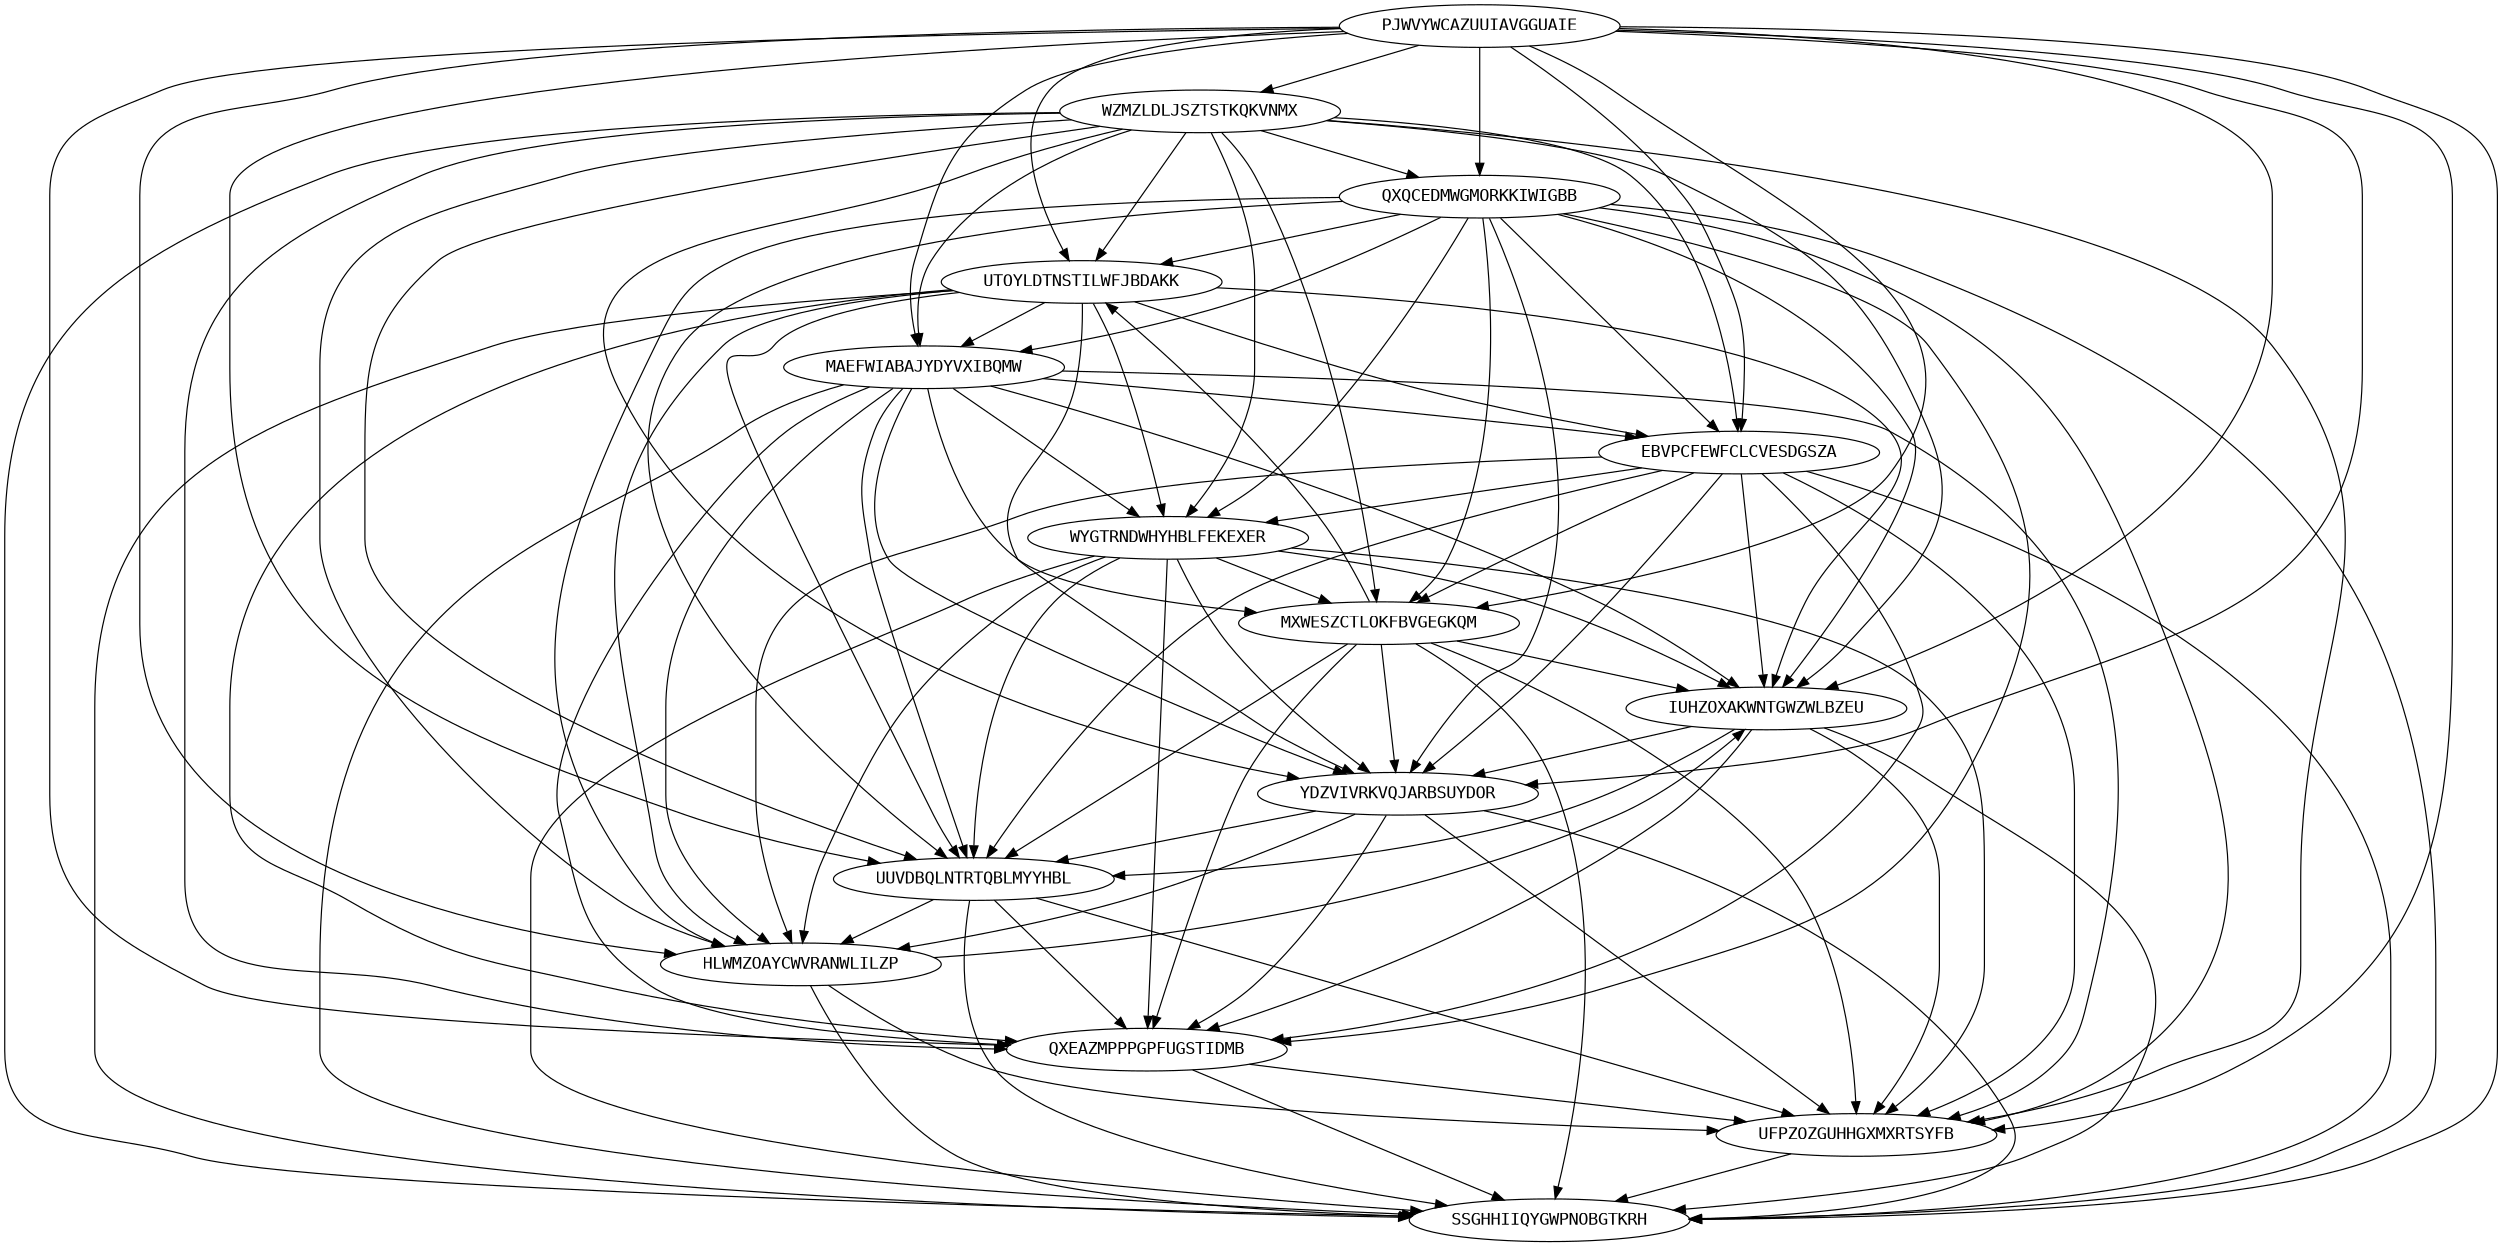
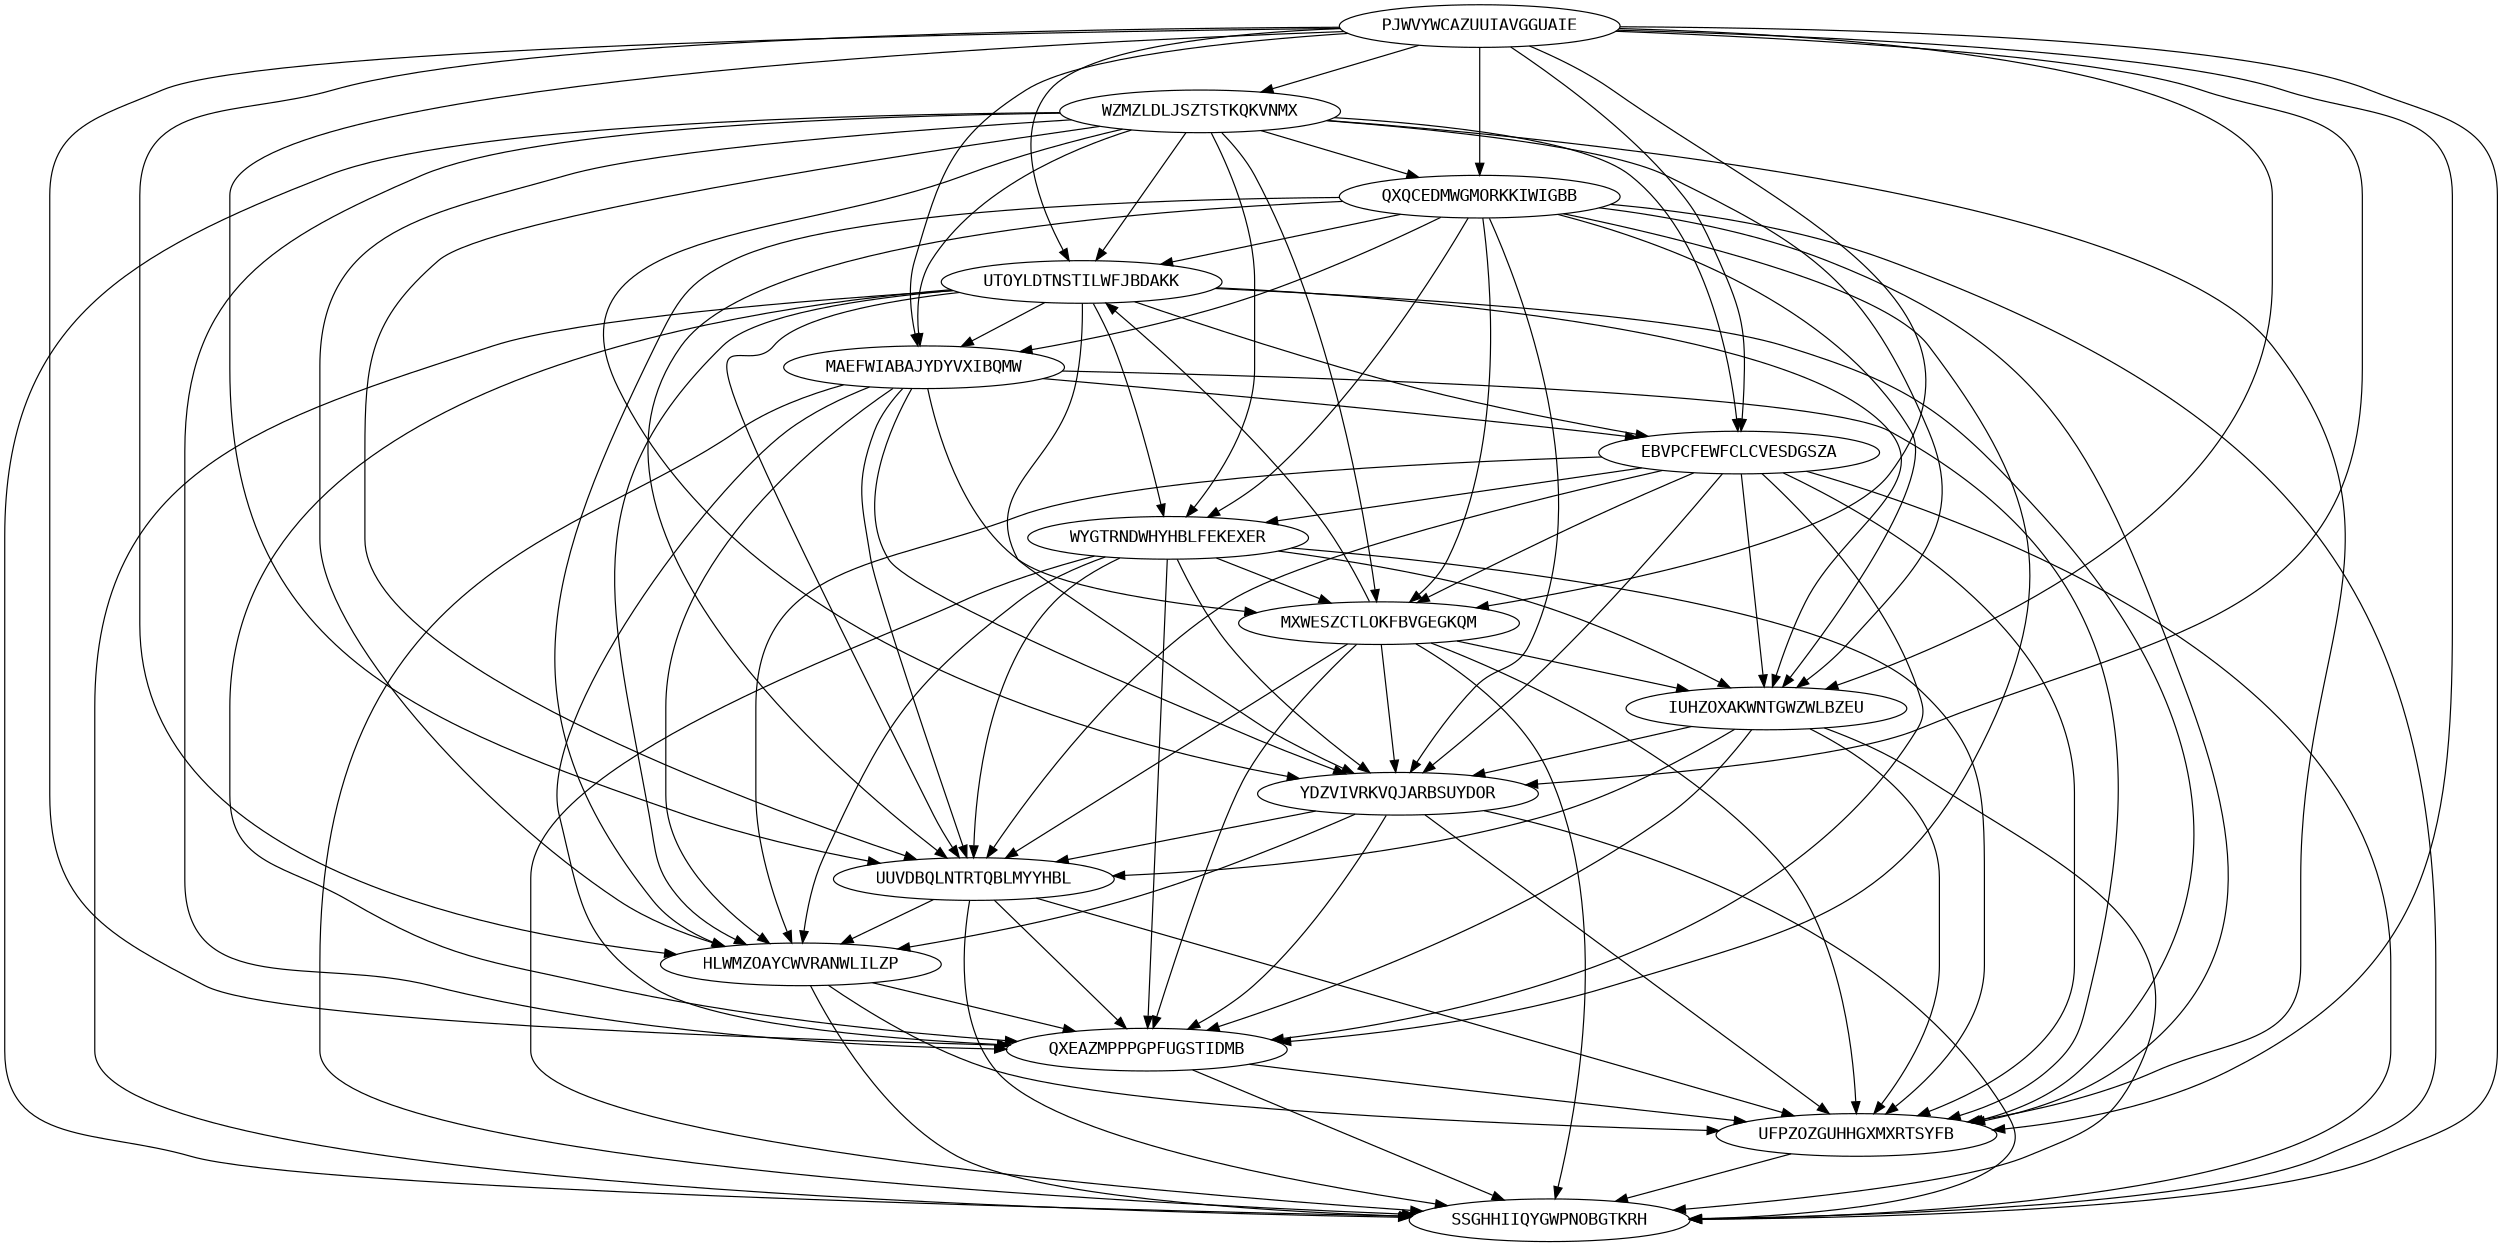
edge "QXQCEDMWGMORKKIWIGBB" -> "EBVPCFEWFCLCVESDGSZA": removed
edge "MAEFWIABAJYDYVXIBQMW" -> "WYGTRNDWHYHBLFEKEXER": removed
edge "UTOYLDTNSTILWFJBDAKK" -> "UFPZOZGUHHGXMXRTSYFB": added
edge "MAEFWIABAJYDYVXIBQMW" -> "IUHZOXAKWNTGWZWLBZEU": removed
edge "HLWMZOAYCWVRANWLILZP" -> "IUHZOXAKWNTGWZWLBZEU": now "HLWMZOAYCWVRANWLILZP" -> "QXEAZMPPPGPFUGSTIDMB"
